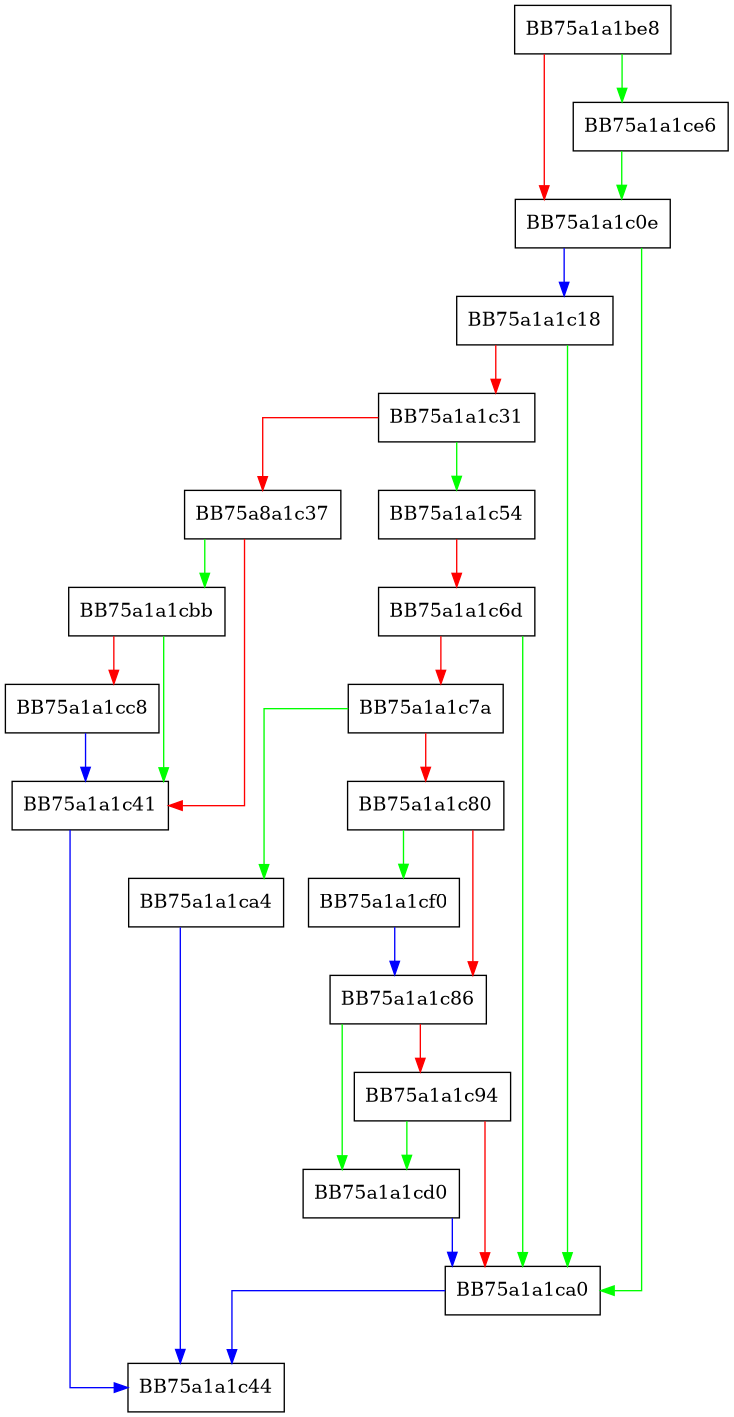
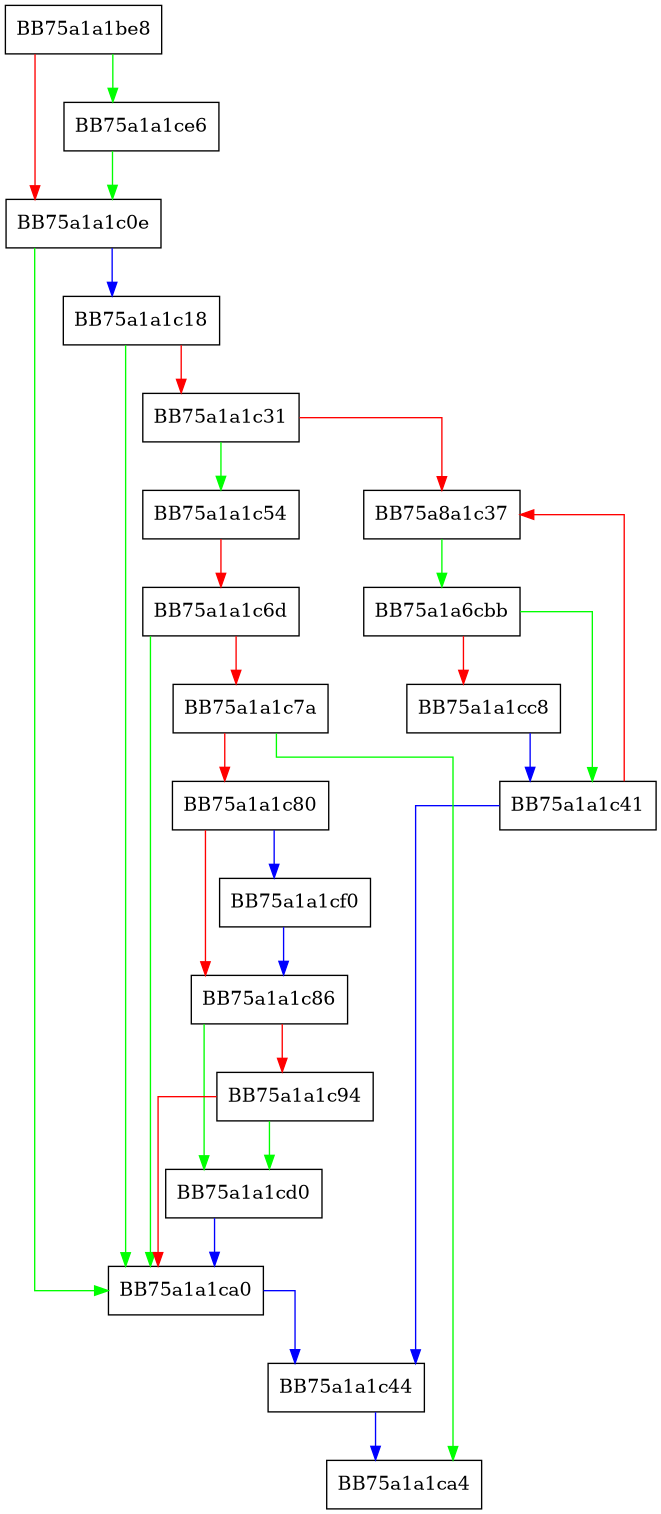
node "BB75a1a1cbb": label "BB75a1a1cbb" -> "BB75a1a6cbb"
edge "BB75a8a1c37" -> "BB75a1a1c41": reversed
edge "BB75a1a1c80" -> "BB75a1a1cf0": color green -> blue
edge "BB75a1a1ca4" -> "BB75a1a1c44": reversed
